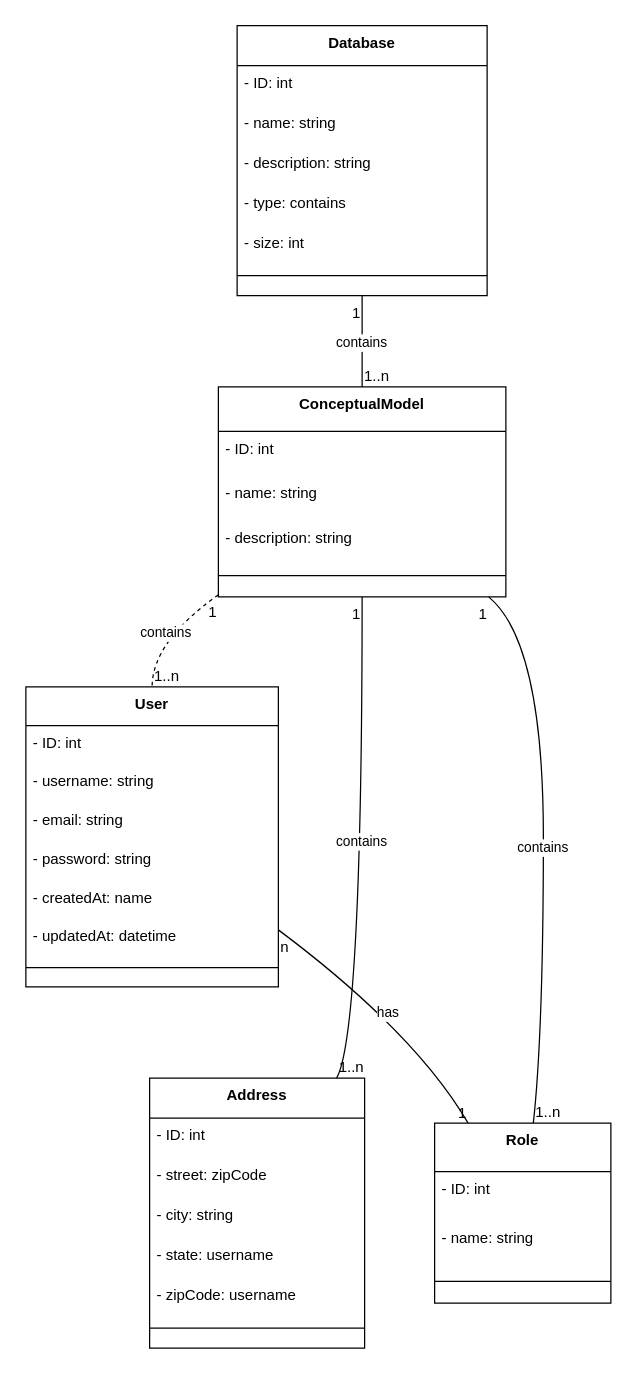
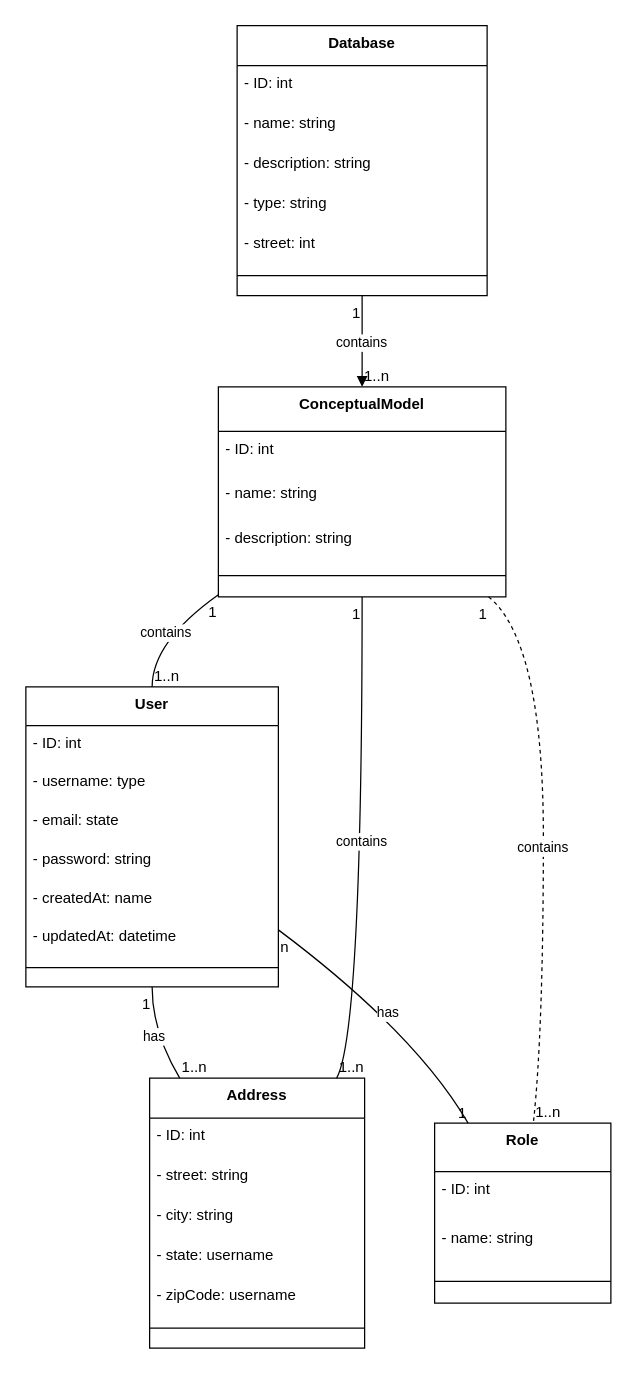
node "- type: contains": label "- type: contains" -> "- type: string"
node "- size: int": label "- size: int" -> "- street: int"
edge "Database" -- "ConceptualModel": arrowhead none -> block
edge "ConceptualModel" -- "User": style dashed -> solid
node "- username: string": label "- username: string" -> "- username: type"
node "- email: string": label "- email: string" -> "- email: state"
edge "ConceptualModel" -- "Role": style solid -> dashed
edge "User" -- "Address": added, labels "1", "has", "1..n"
node "- street: zipCode": label "- street: zipCode" -> "- street: string"
